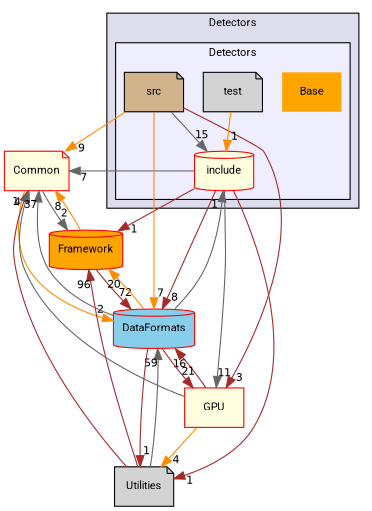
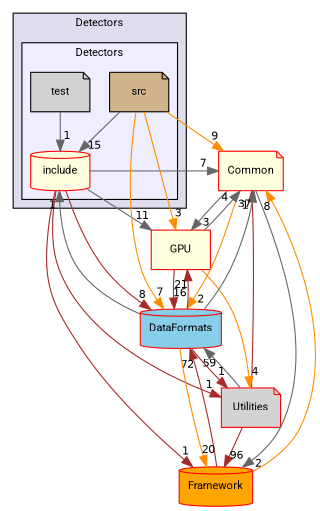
node "Base": removed
edge "test" -> "include": color darkorange -> gray40
edge "Common" -> "GPU": added
edge "src" -> "GPU": color brown -> darkorange
node "Utilities": color black -> red
